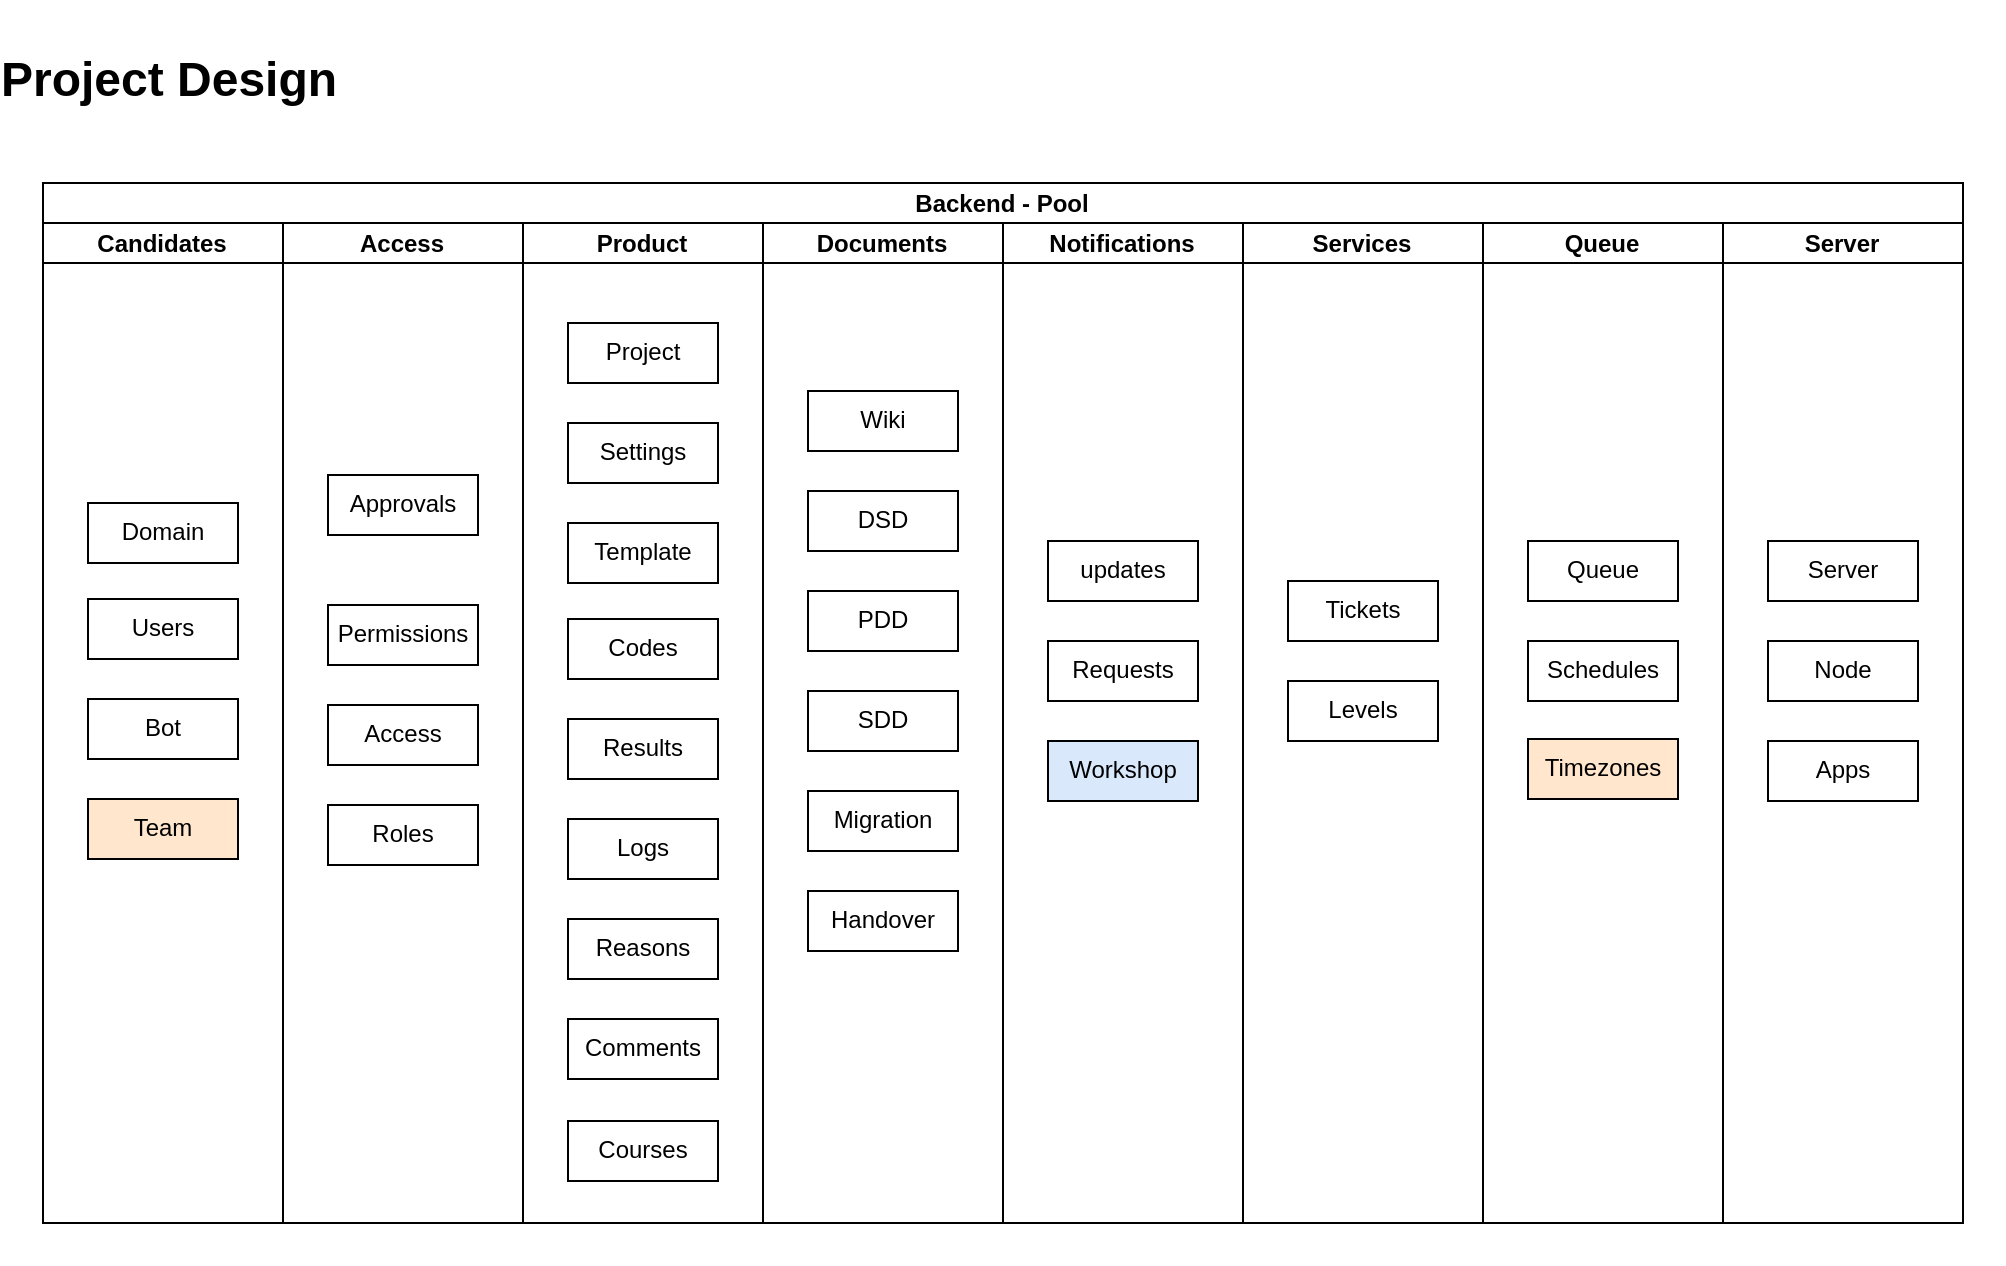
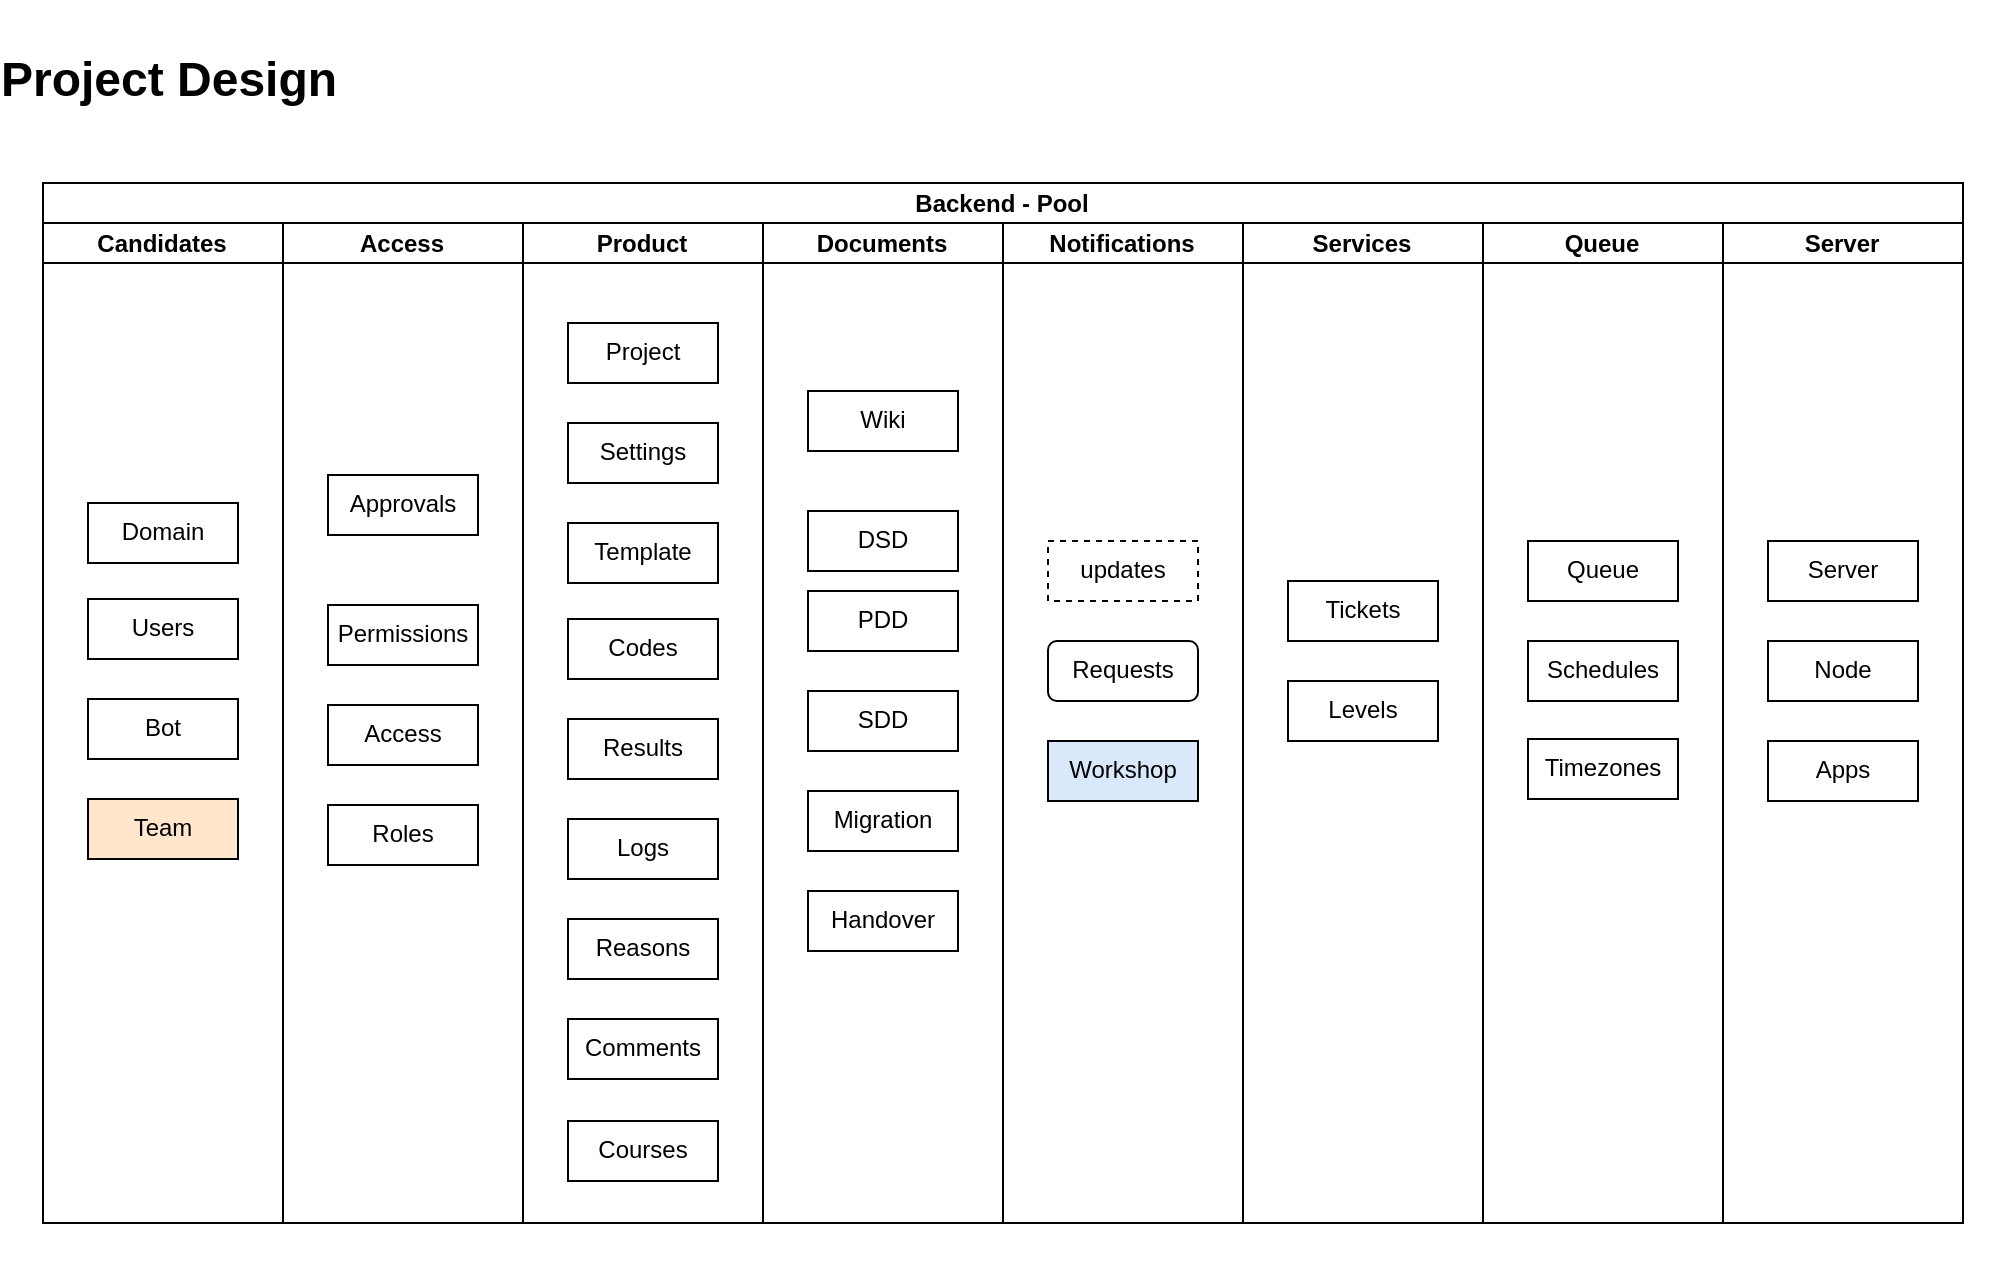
node "DSD": moved (883, 521) -> (883, 541)
node "updates": style solid -> dashed
node "Requests": shape rectangle -> rounded rectangle
node "Timezones": fillcolor #ffe6cc -> #ffffff
